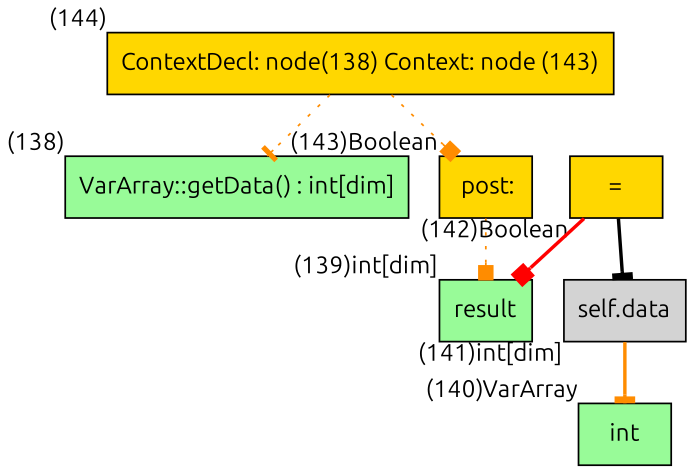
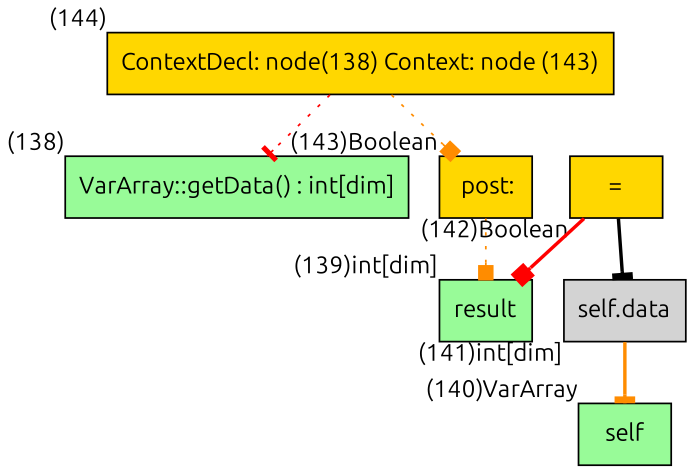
edge "ContextDecl: node(138) Context: node (143) (144)" -> "VarArray::getData() : int[dim] (138)": color darkorange -> red
node "int (140)VarArray": label "int (140)VarArray" -> "self (140)VarArray"
